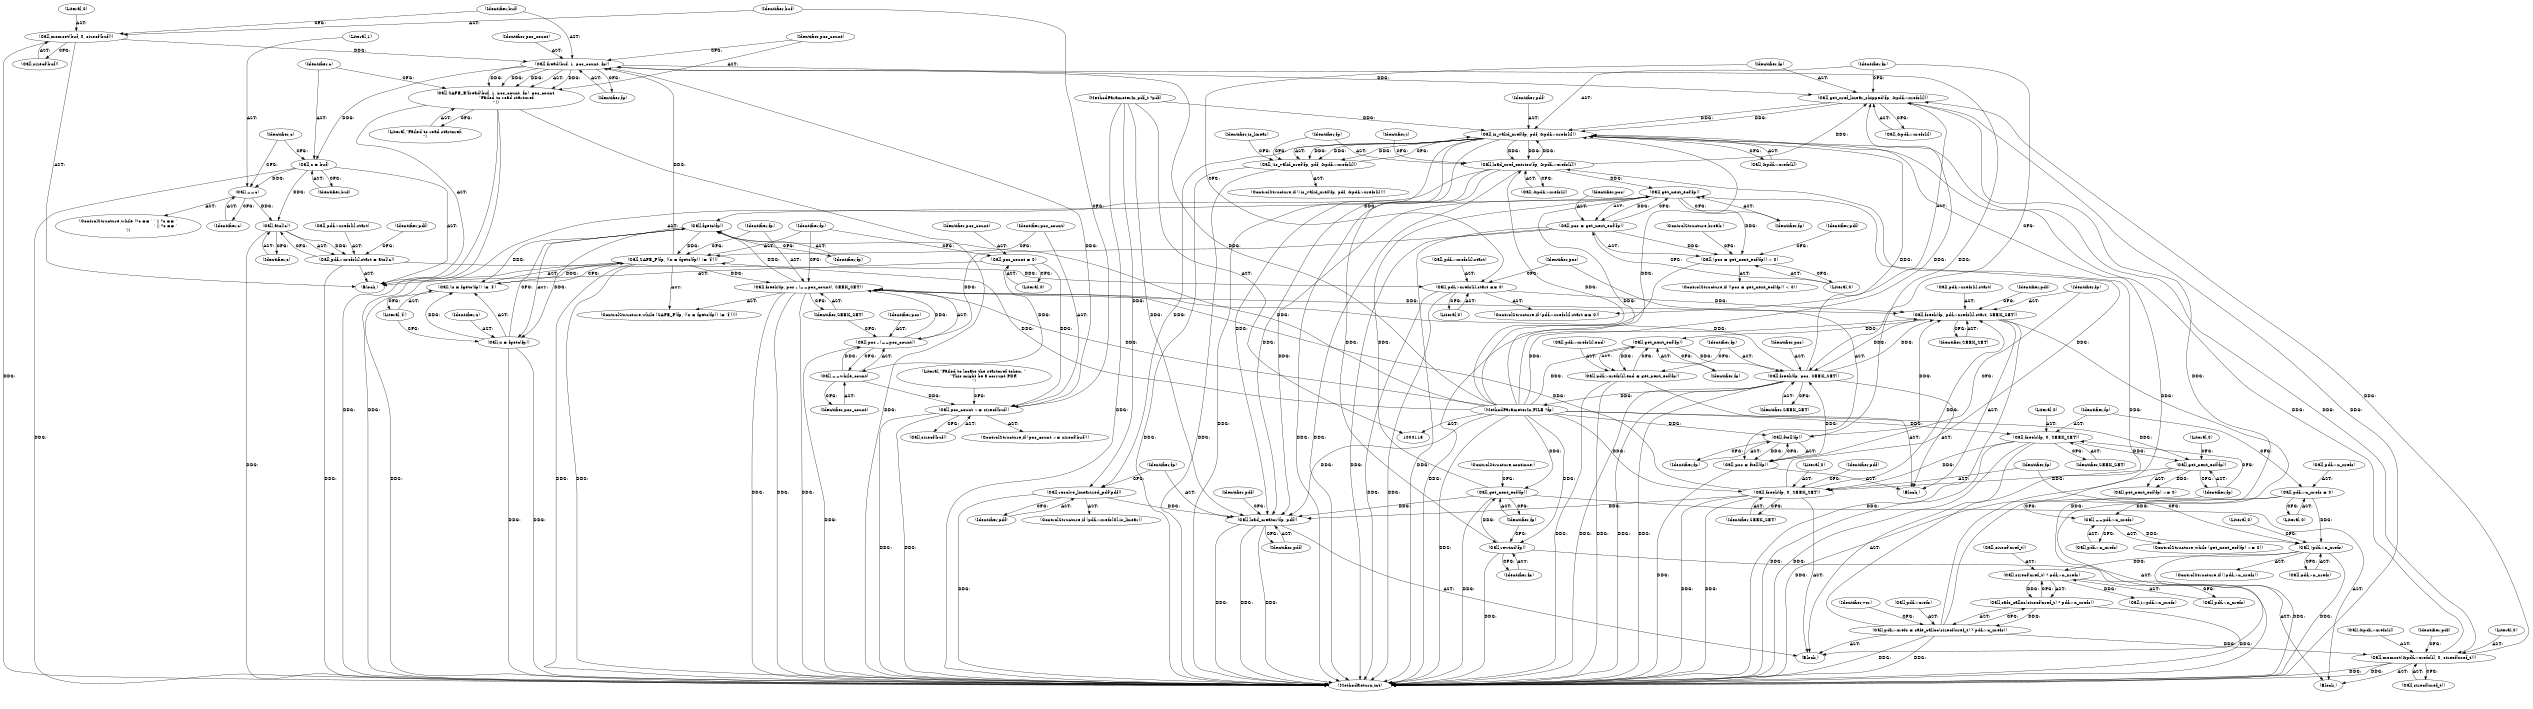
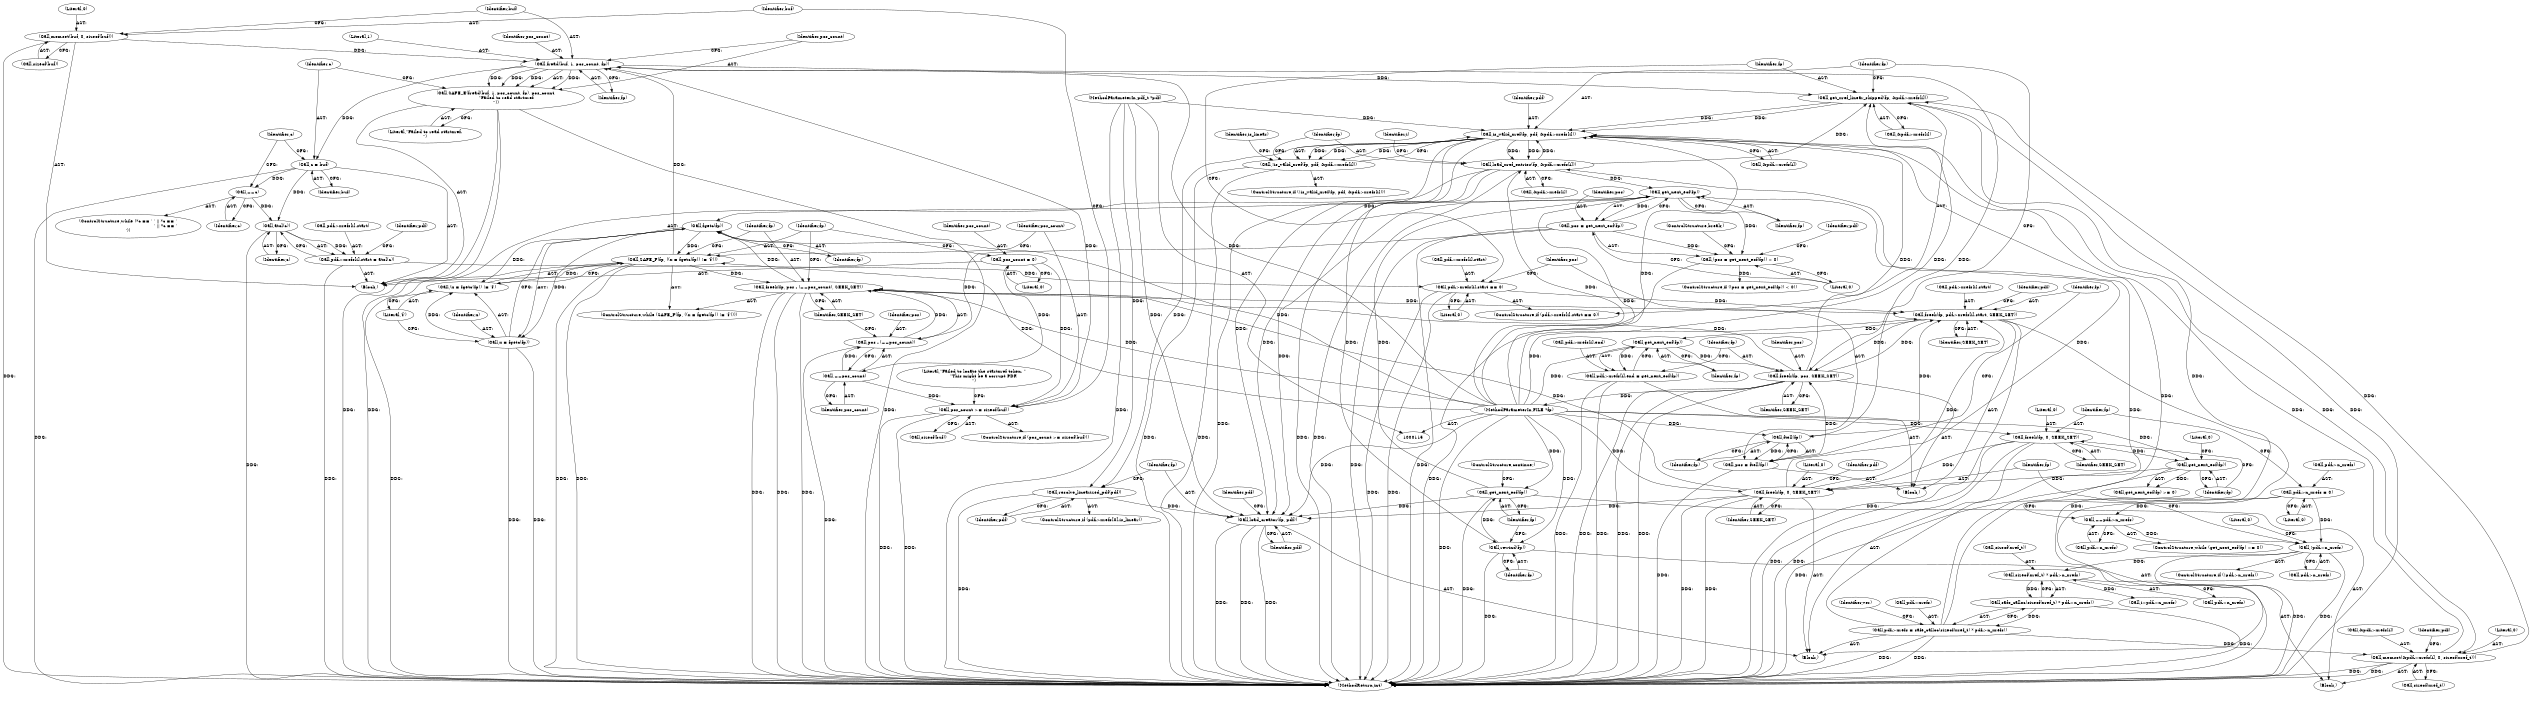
edge "(Literal,1)" -> "(Call,++c)": now "(Literal,1)" -> "(Call,fread(buf, 1, pos_count, fp))"
edge "(Call,(pos = get_next_eof(fp)) < 0)" -> "(ControlStructure,if ((pos = get_next_eof(fp)) < 0))": label "AST: " -> "DDG: "
node "(Call,++while_count)": label "(Call,++while_count)" -> "(Call,++pos_count)"
